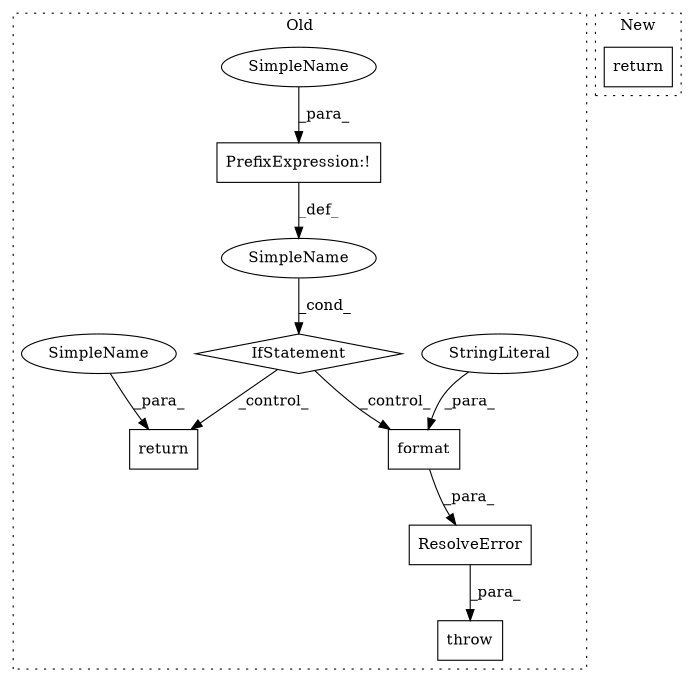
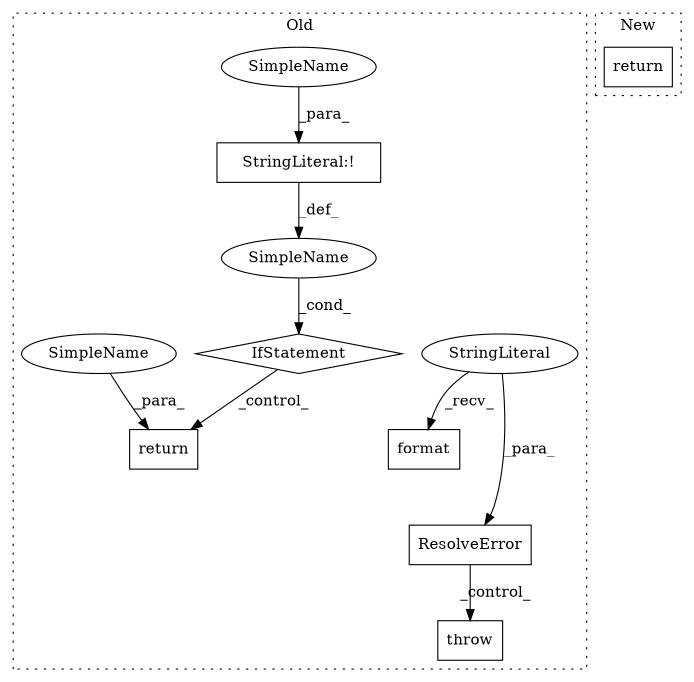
node "PrefixExpression:!": label "PrefixExpression:!" -> "StringLiteral:!"
edge "IfStatement" -> "format": removed, label "_control_"
edge "StringLiteral" -> "format": label "_para_" -> "_recv_"
edge "format" -> "ResolveError": now "StringLiteral" -> "ResolveError"
edge "ResolveError" -> "throw": label "_para_" -> "_control_"
